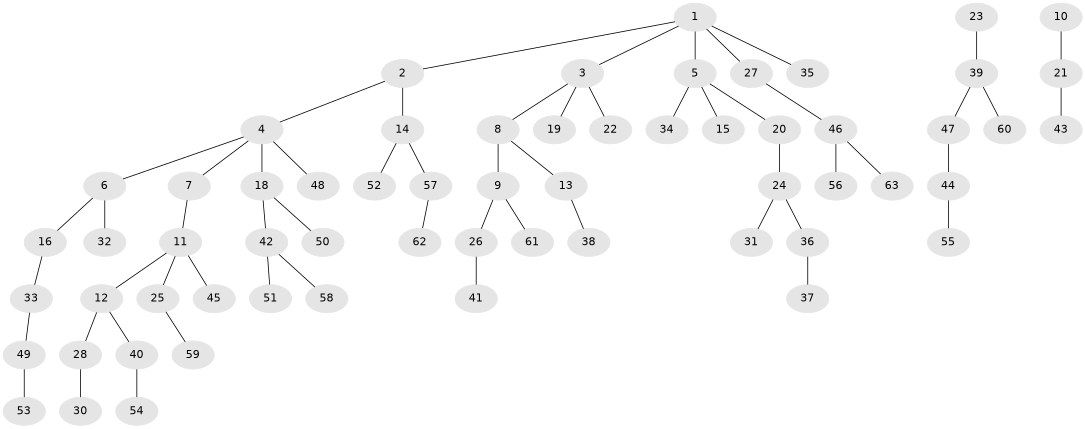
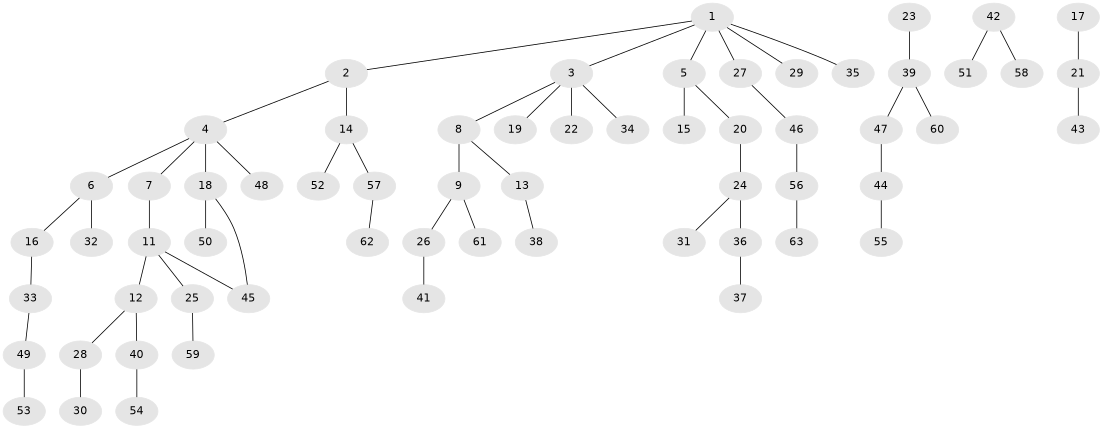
node "10": label "10" -> "17"
node "29": added
edge "5" -- "34": now "3" -- "34"
edge "46" -- "63": now "56" -- "63"
edge "18" -- "42": now "18" -- "45"
